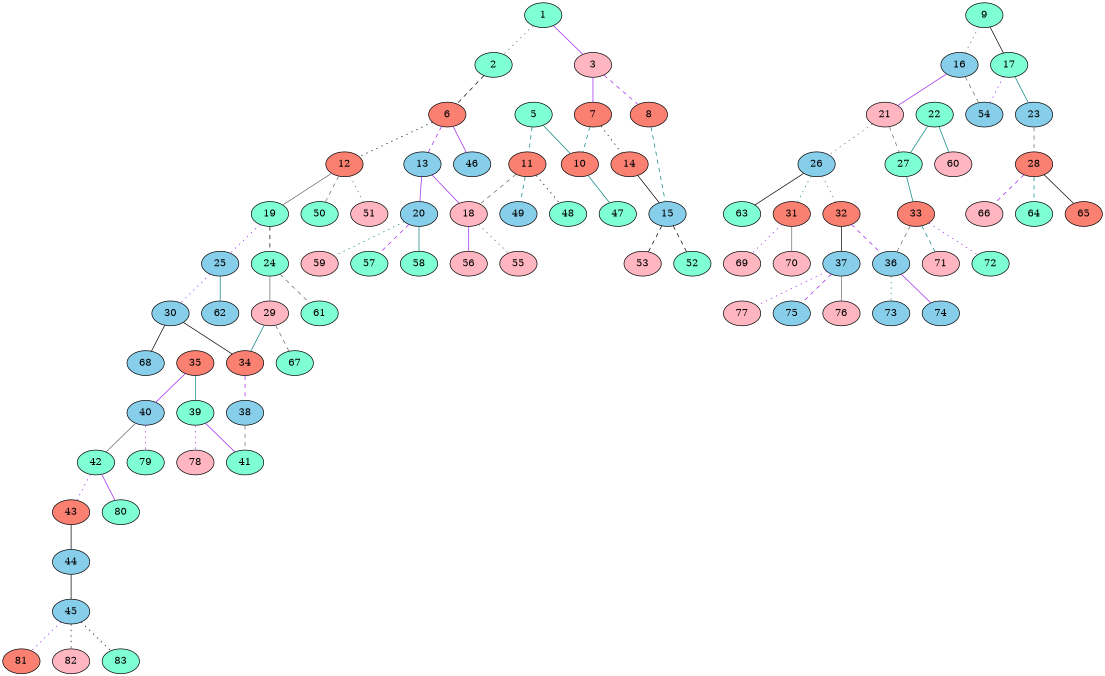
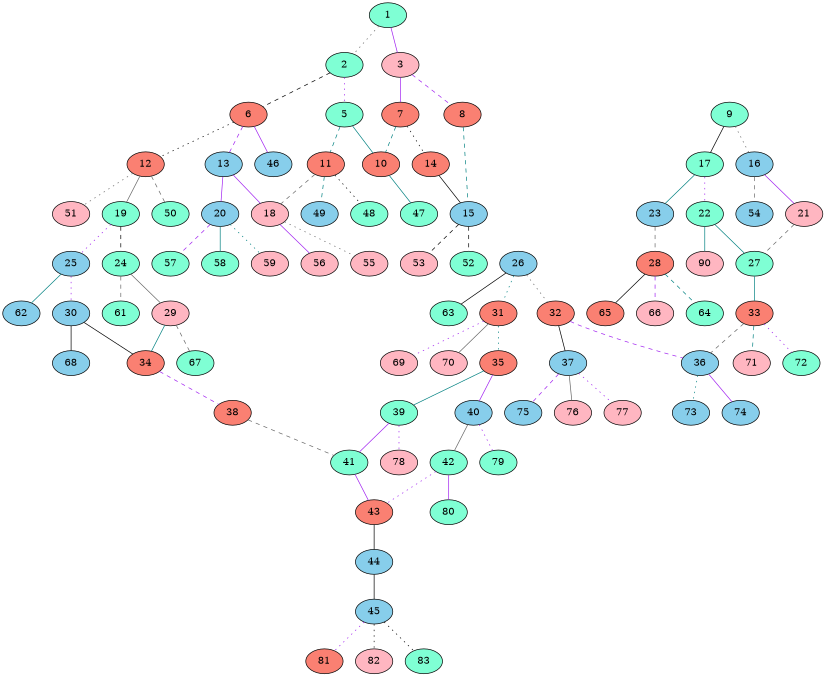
edge "2" -- "5": added
edge "17" -- "54": now "17" -- "22"
edge "21" -- "26": removed
node "60": label "60" -> "90"
edge "31" -- "35": added
node "38": fillcolor skyblue -> salmon
edge "41" -- "43": added
